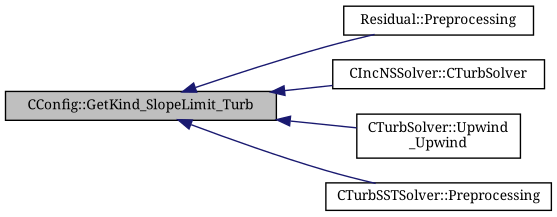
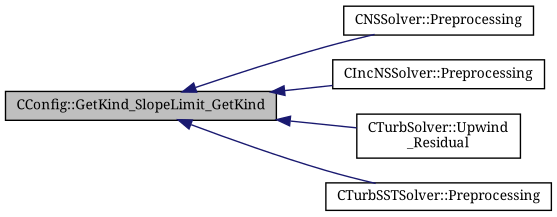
node "Residual::Preprocessing": label "Residual::Preprocessing" -> "CNSSolver::Preprocessing"
node "CIncNSSolver::CTurbSolver": label "CIncNSSolver::CTurbSolver" -> "CIncNSSolver::Preprocessing"
node "CConfig::GetKind_SlopeLimit_Turb": label "CConfig::GetKind_SlopeLimit_Turb" -> "CConfig::GetKind_SlopeLimit_GetKind"
node "CTurbSolver::Upwind _Upwind": label "CTurbSolver::Upwind _Upwind" -> "CTurbSolver::Upwind _Residual"
